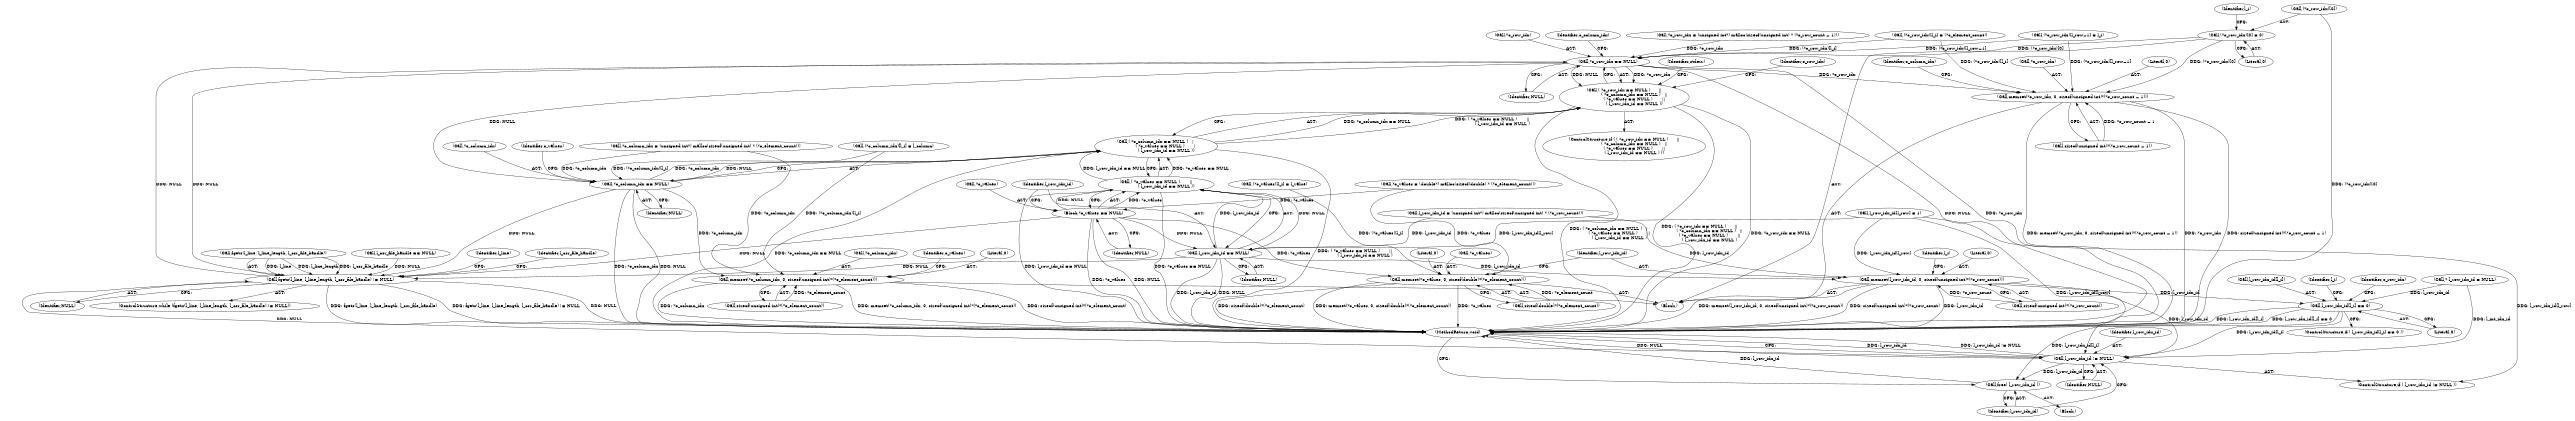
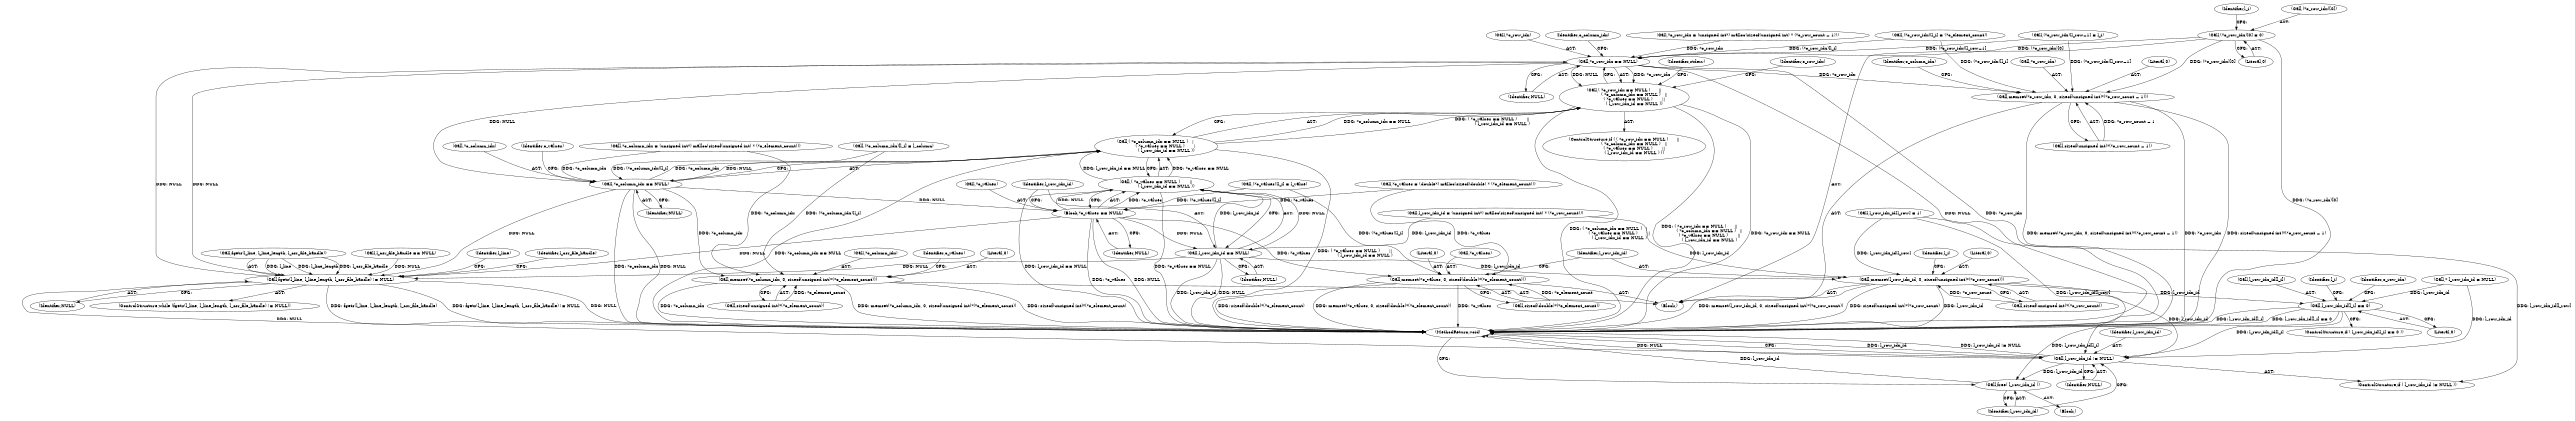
edge "(Call,(*o_values)[l_i] = l_value)" -> "(Block,*o_values == NULL)": added, label "DDG: (*o_values)[l_i]"
edge "(Call,*o_column_idx == NULL)" -> "(Block,*o_values == NULL)": added, label "DDG: NULL"
edge "(Call,l_row_idx_id[l_row] = 1)" -> "(Call,l_row_idx_id == NULL)": removed, label "DDG: l_row_idx_id[l_row]"
edge "(Call,(*o_row_idx)[0])" -> "(MethodReturn,void)": now "(Call,(*o_row_idx)[0] = 0)" -> "(MethodReturn,void)"
edge "(Call,* l_row_idx_id = NULL)" -> "(Call,l_row_idx_id != NULL)": label "DDG: l_int_idx_id" -> "DDG: l_row_idx_id"
